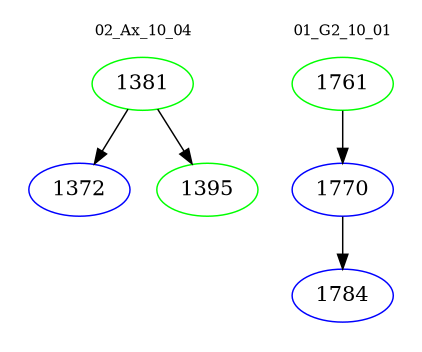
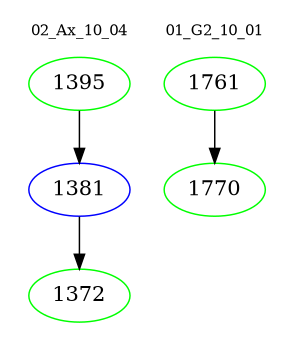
node "1381": color green -> blue
edge "1381" -> "1395": reversed
node "1372": color blue -> green
node "1770": color blue -> green
node "1784": removed
